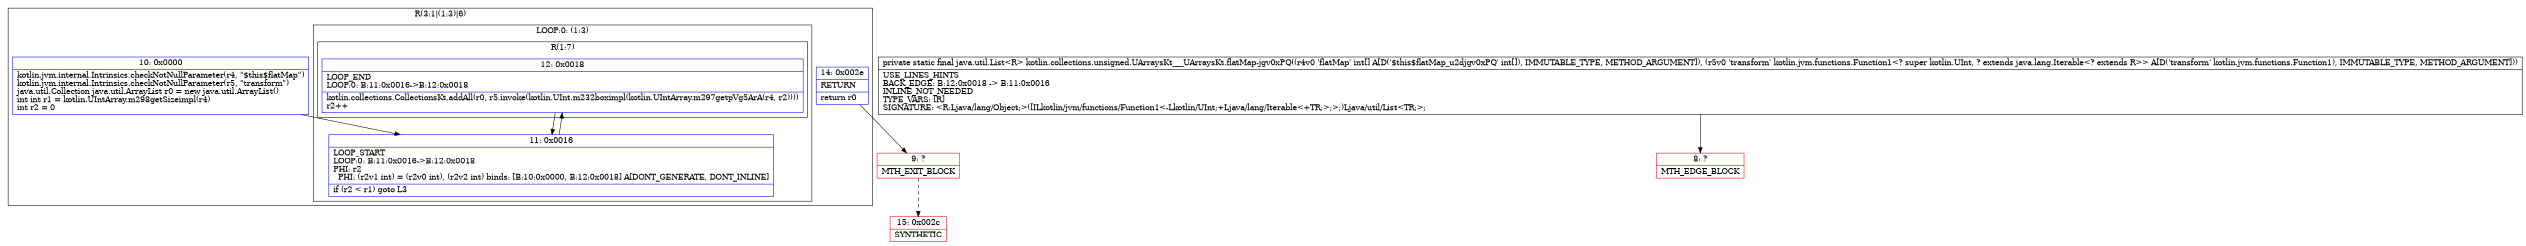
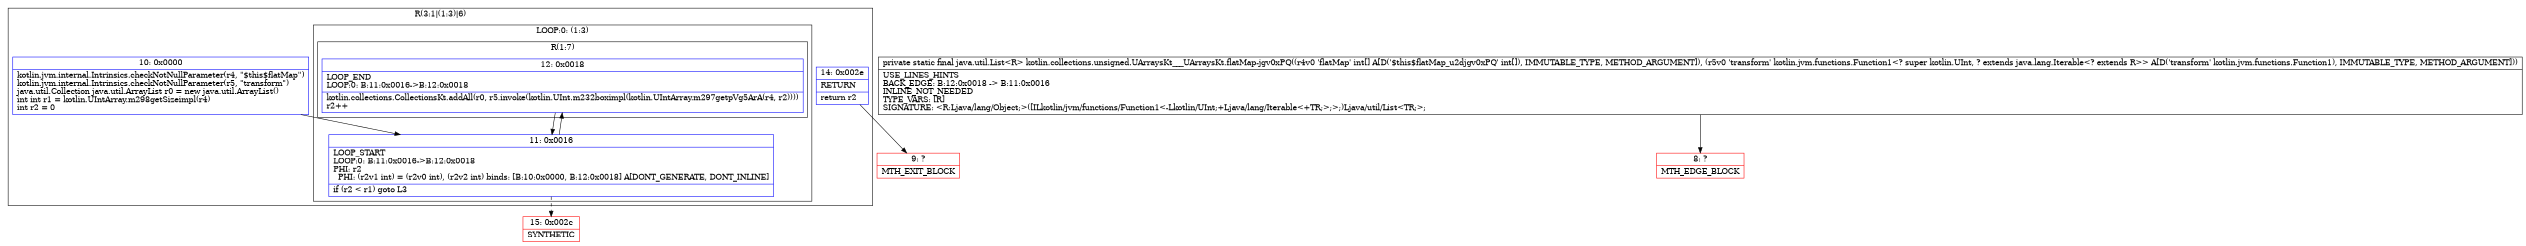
node "14: 0x002e": text "return r0" -> "return r2"
edge "9: ?" -> "15: 0x002c": now "11: 0x0016" -> "15: 0x002c"
